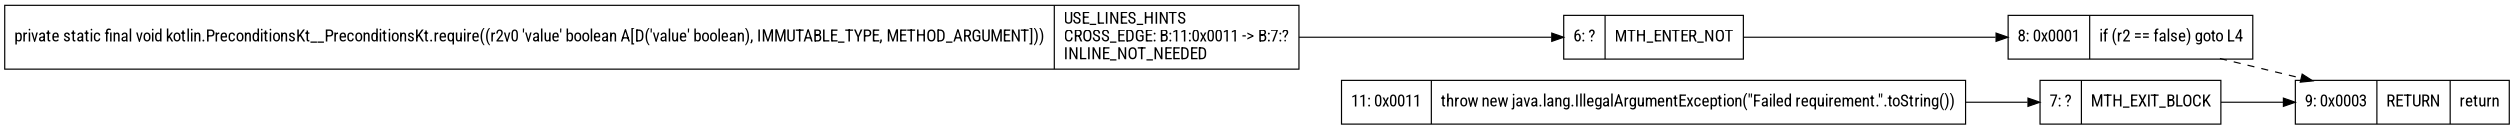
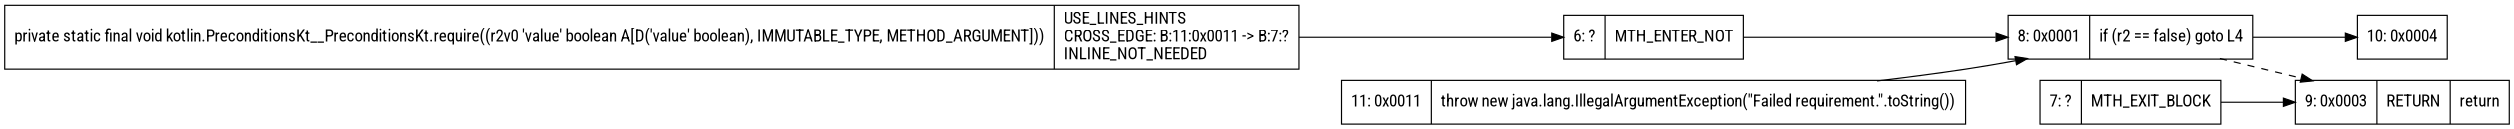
node "10: 0x0004": added
edge "11: 0x0011" -> "7: ?": now "11: 0x0011" -> "8: 0x0001"
